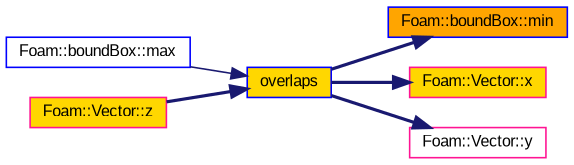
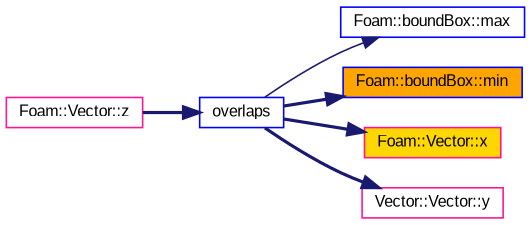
edge "Foam::boundBox::max" -> "overlaps": reversed
node "overlaps": fillcolor gold -> white
node "Foam::Vector::z": fillcolor gold -> white
node "Foam::Vector::y": label "Foam::Vector::y" -> "Vector::Vector::y"
